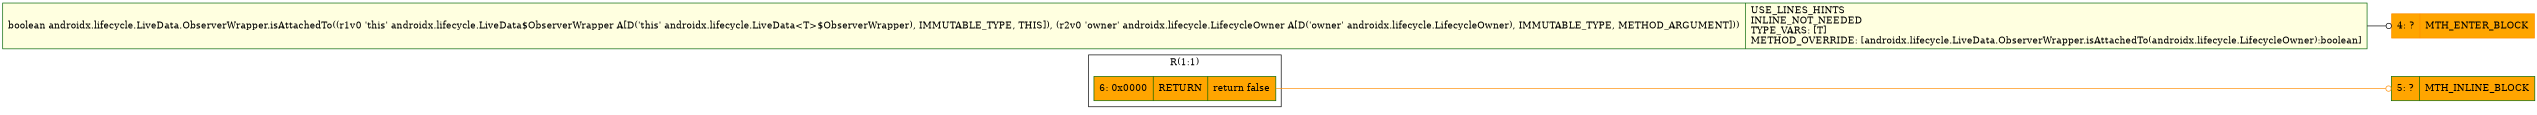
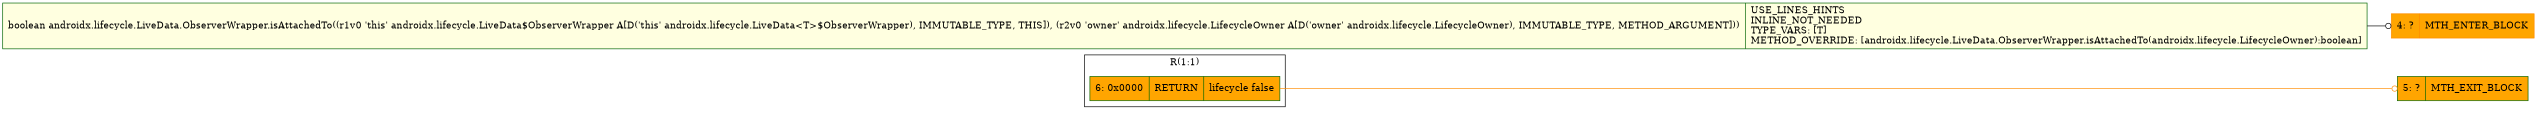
node "6: 0x0000": text "return false" -> "lifecycle false"
node "5: ?": text "MTH_INLINE_BLOCK" -> "MTH_EXIT_BLOCK"
